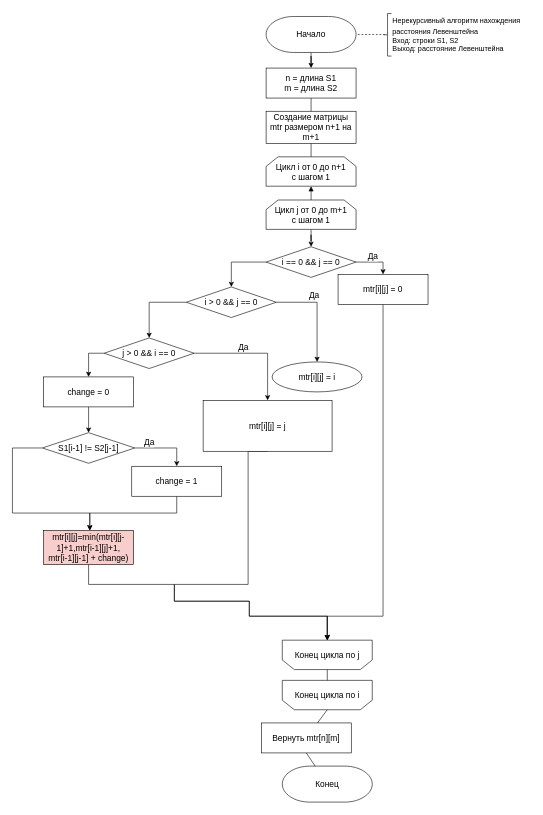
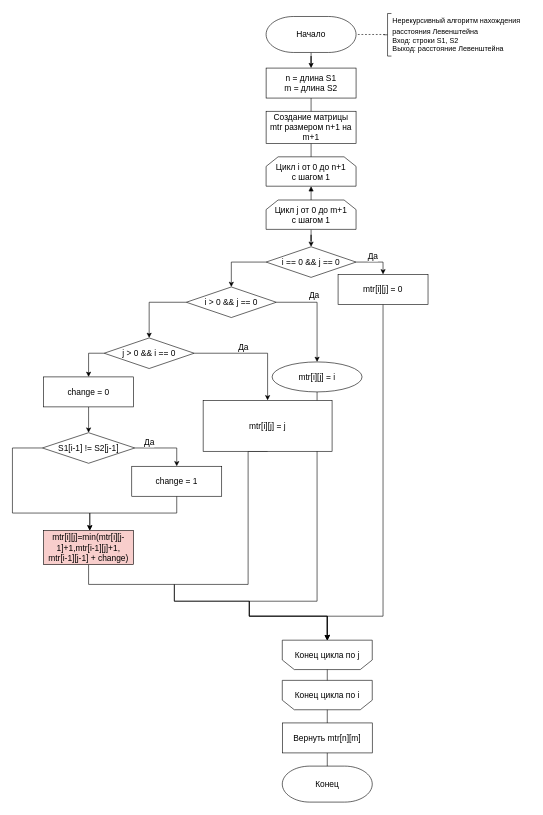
edge "mtr[i][j] = i" -> "Конец цикла по j": added
node "Вернуть mtr[n][m]": moved (306, 738) -> (327, 738)
